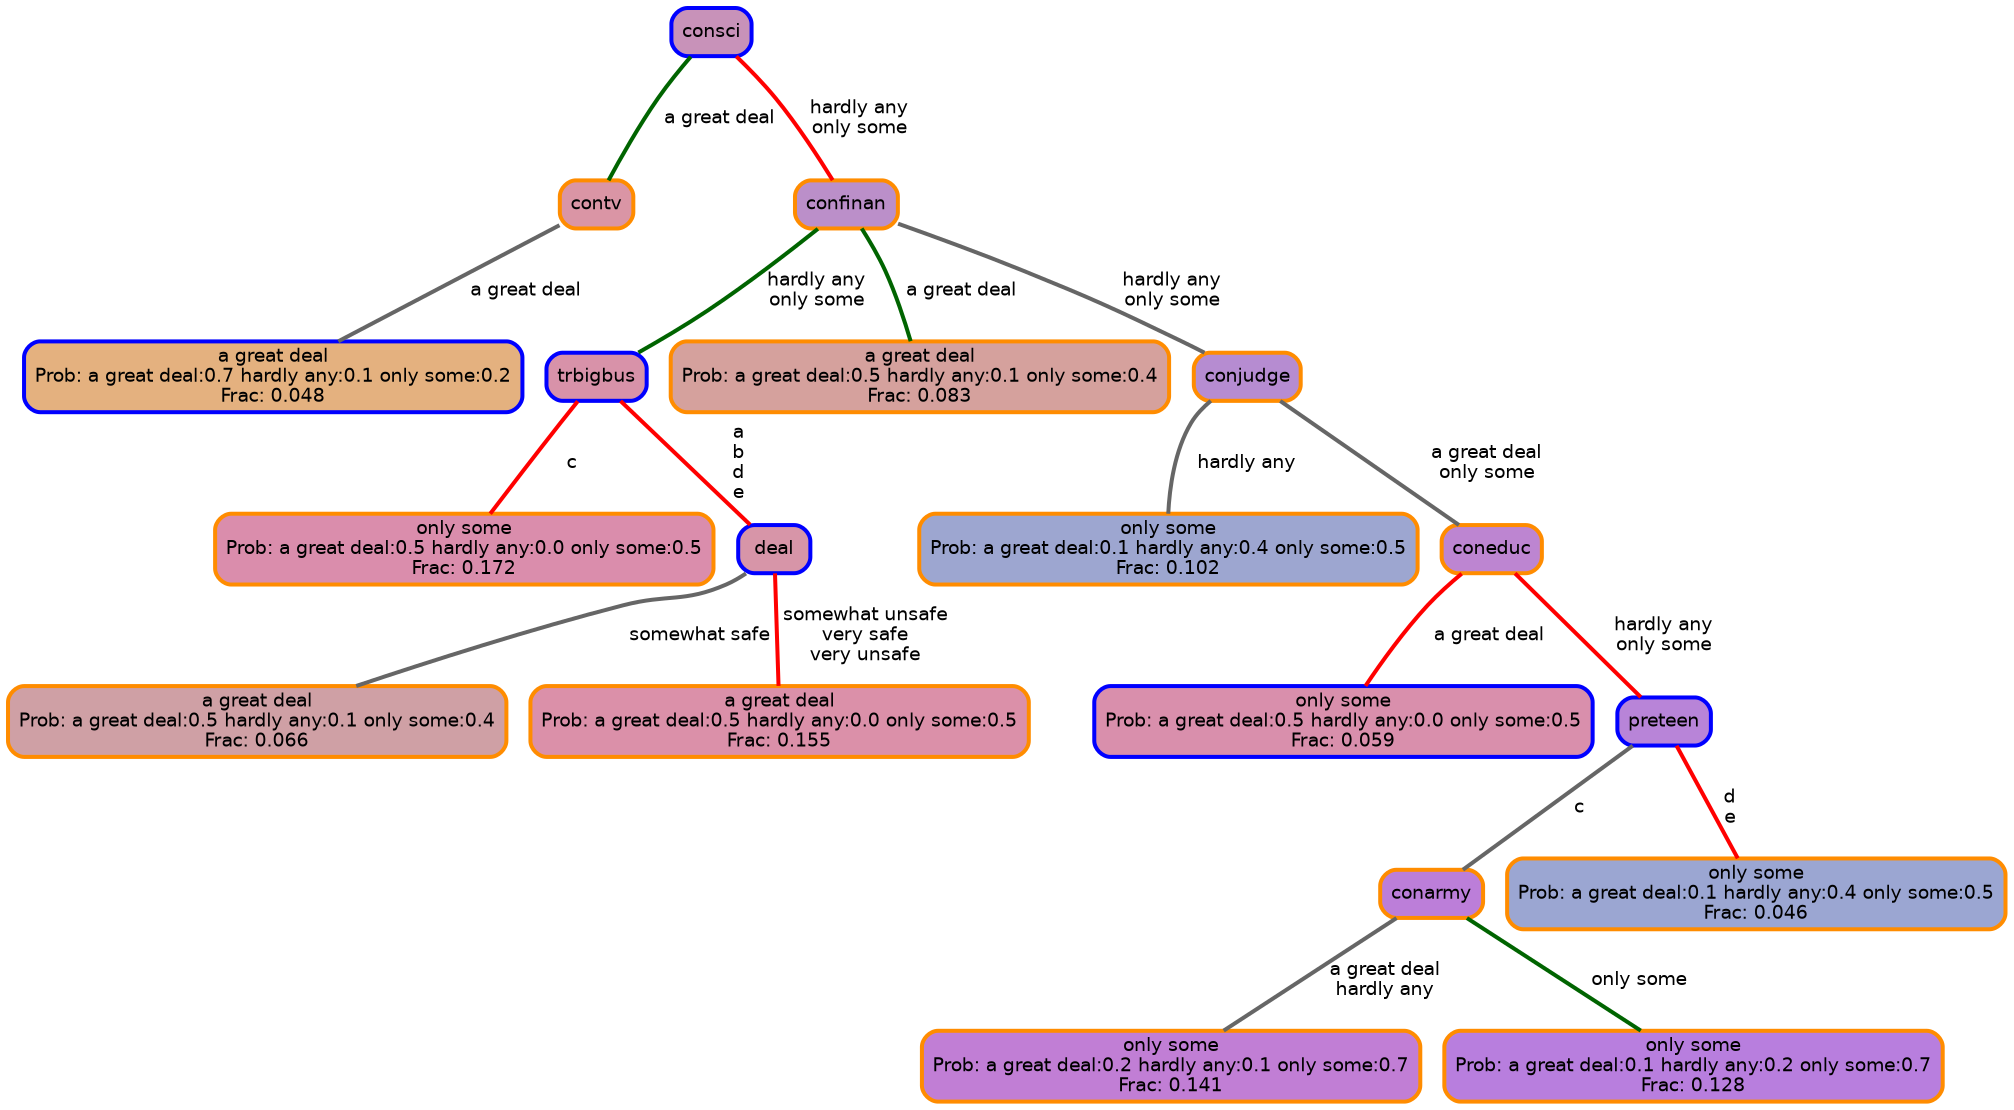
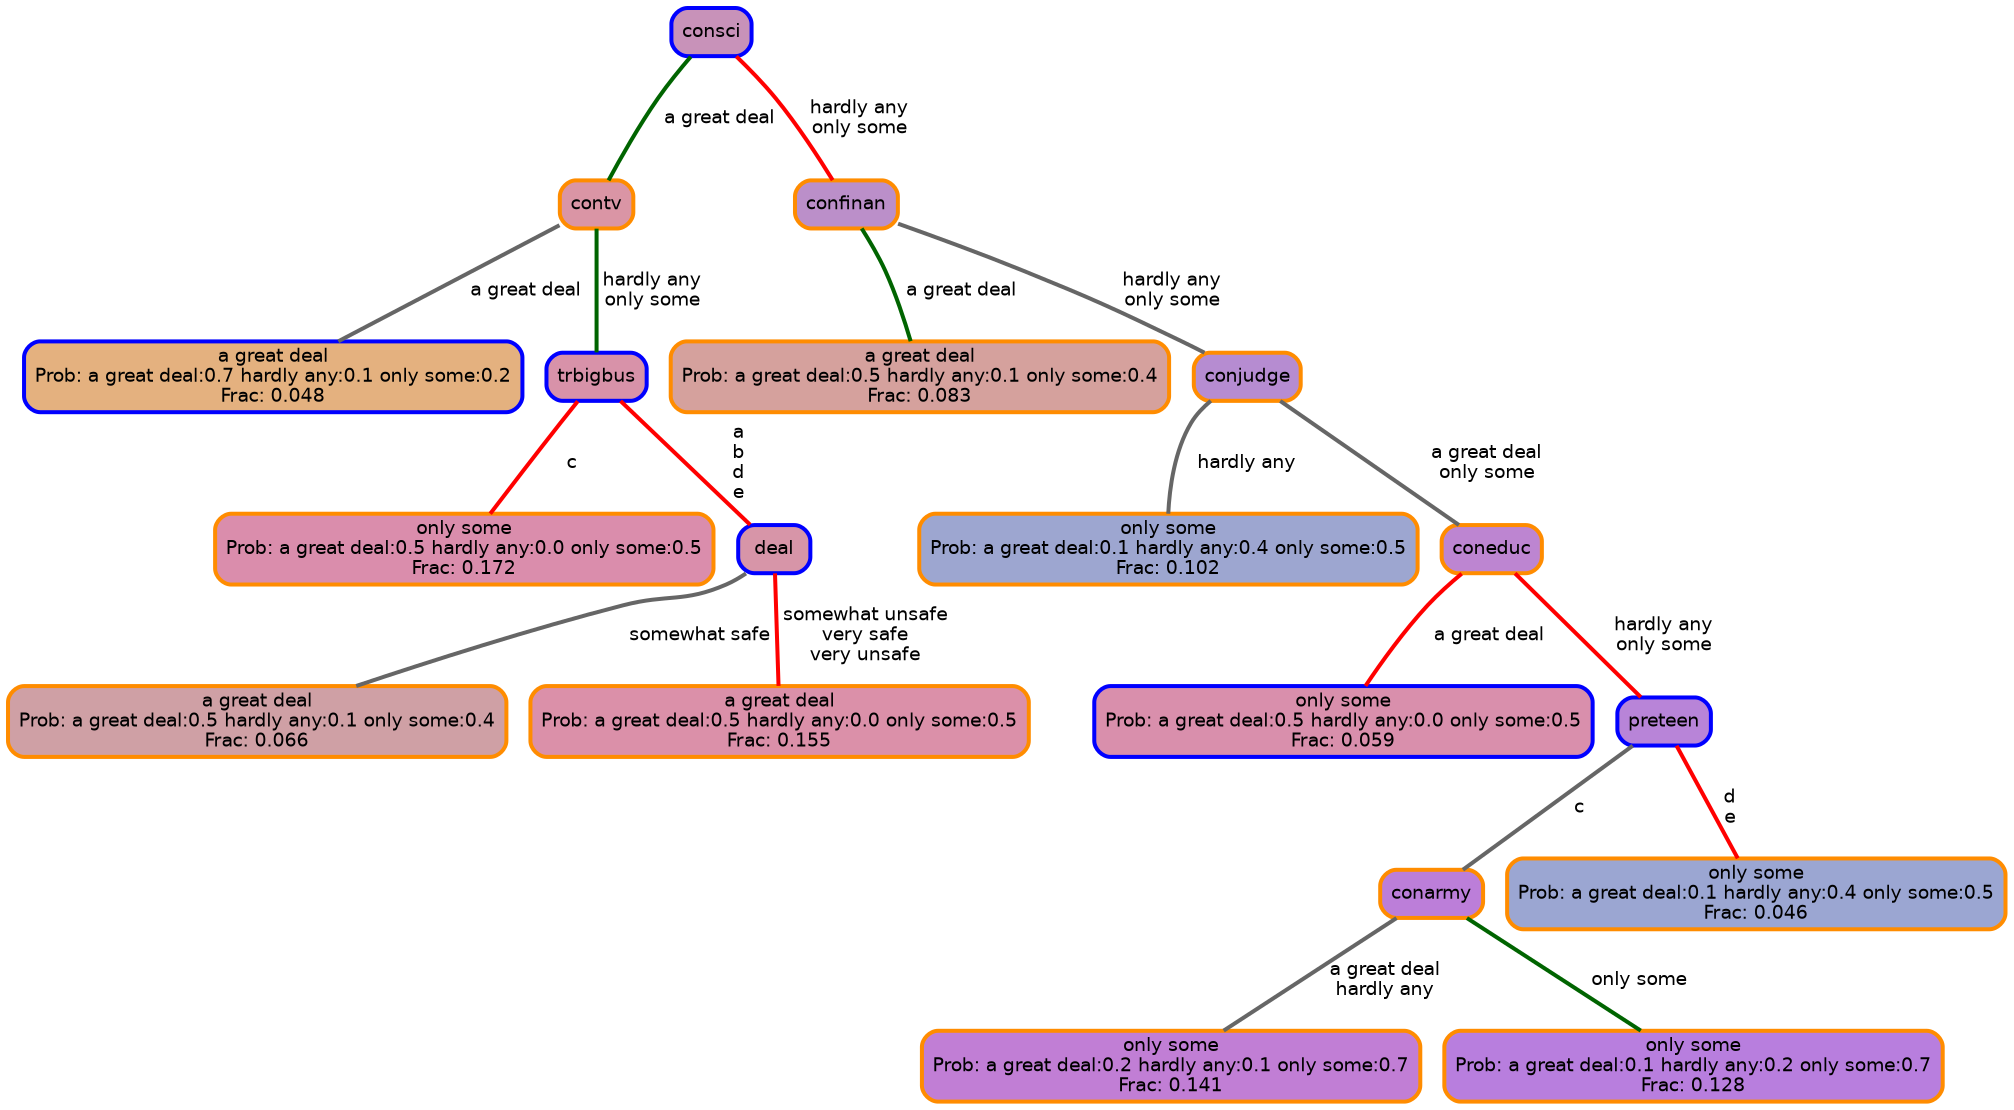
edge "confinan" -- "trbigbus": now "contv" -- "trbigbus"
